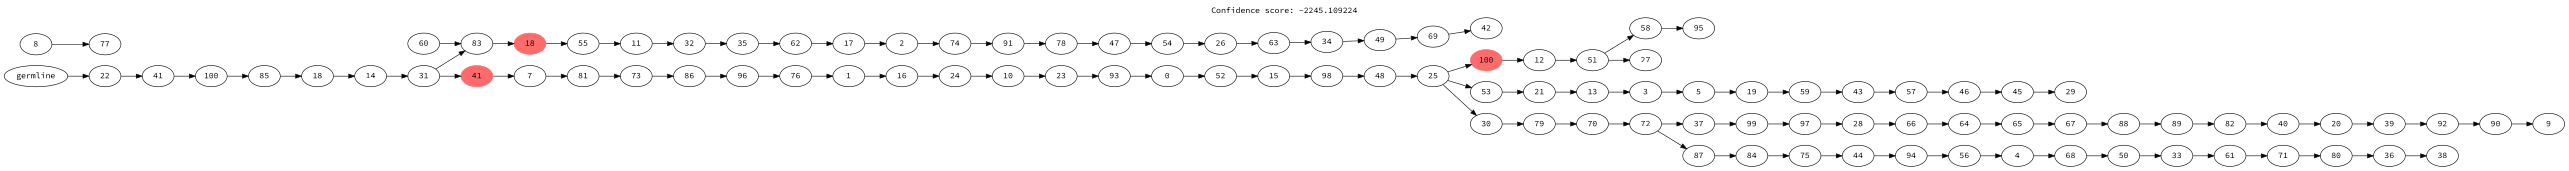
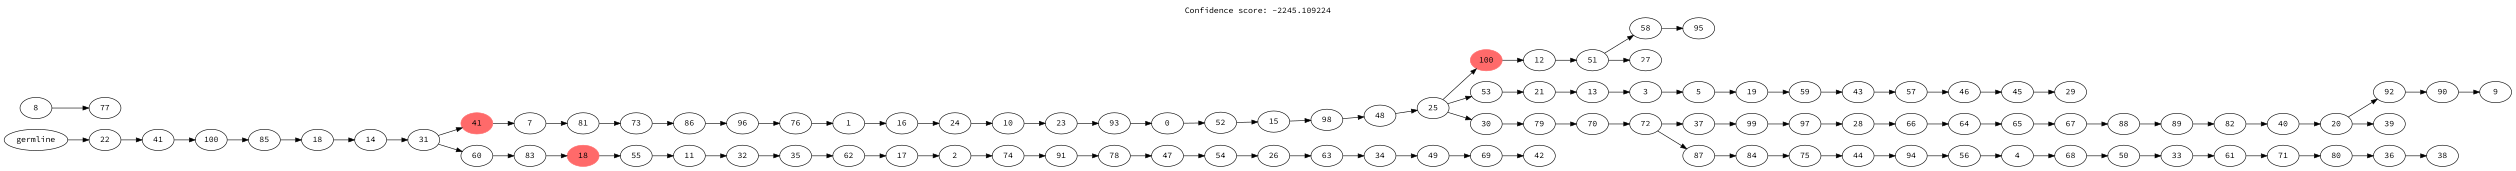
edge "31" -> "83": now "31" -> "60"
edge "39" -> "92": now "20" -> "92"
